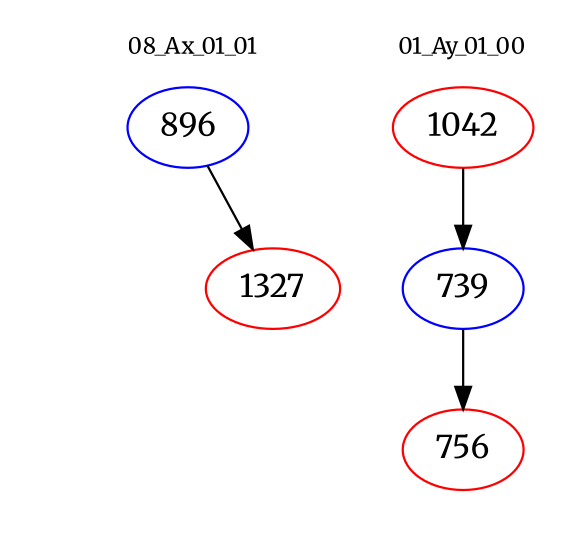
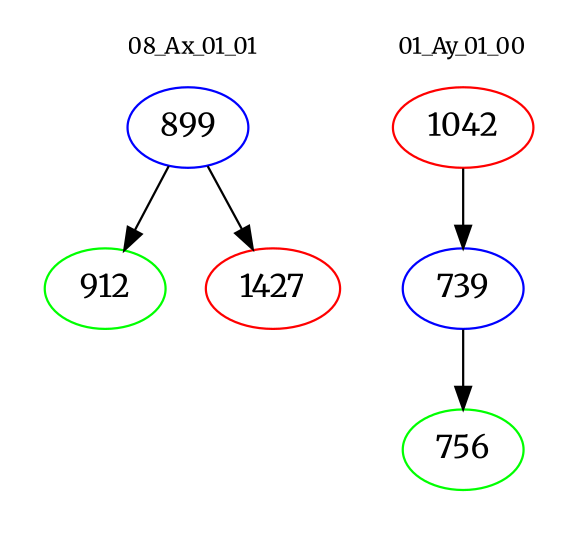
node "896": label "896" -> "899"
node "912": added
node "1327": label "1327" -> "1427"
node "756": color red -> green
